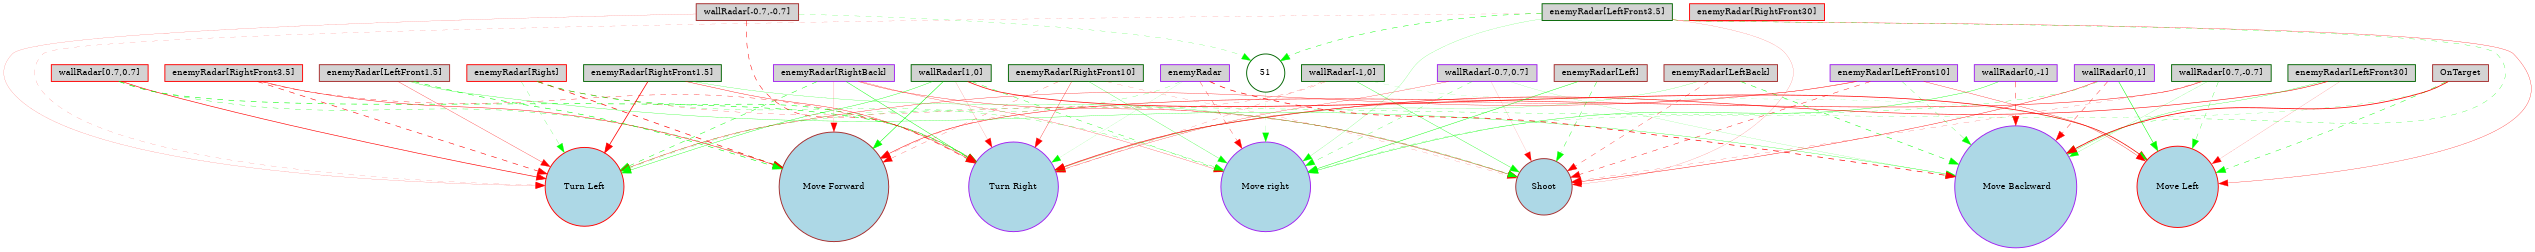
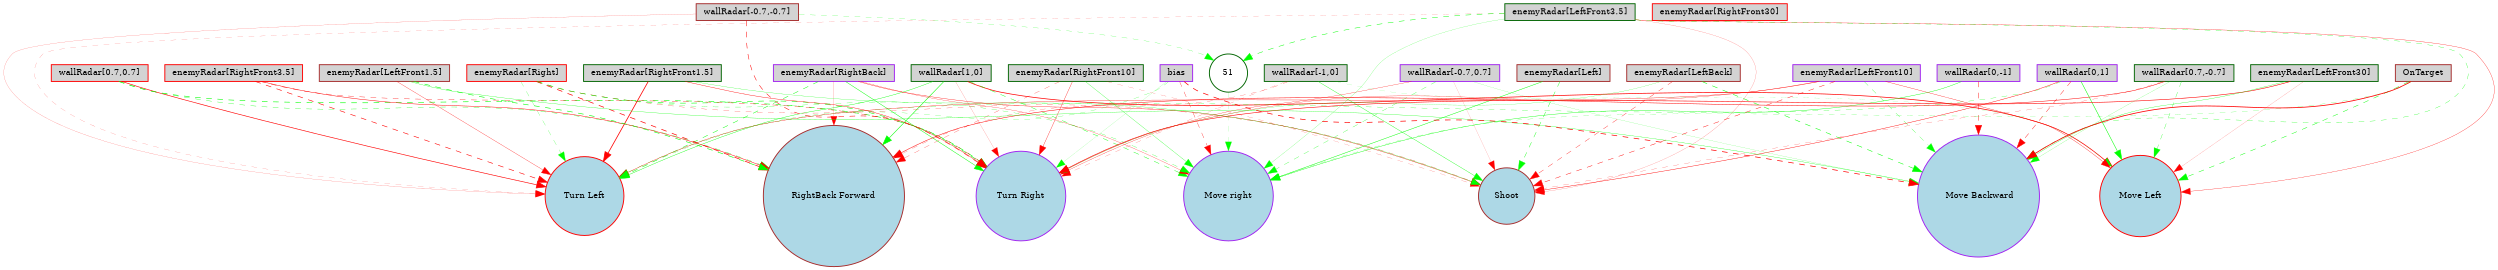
node "enemyRadar": label "enemyRadar" -> "bias"
node "Move Forward": label "Move Forward" -> "RightBack Forward"
